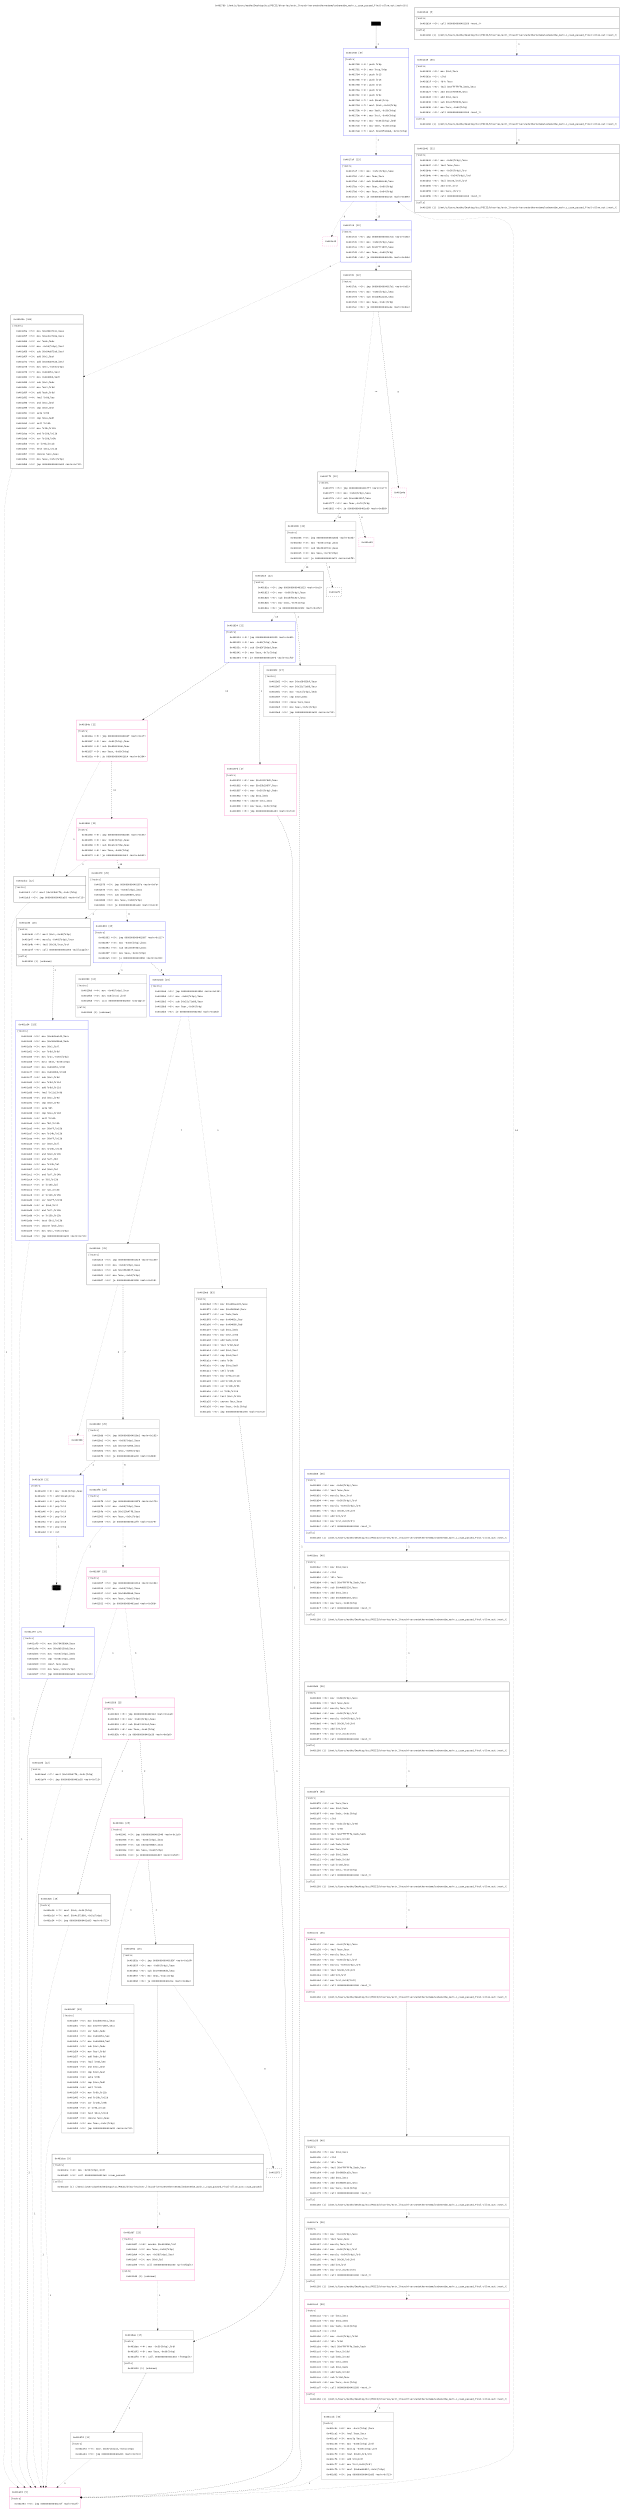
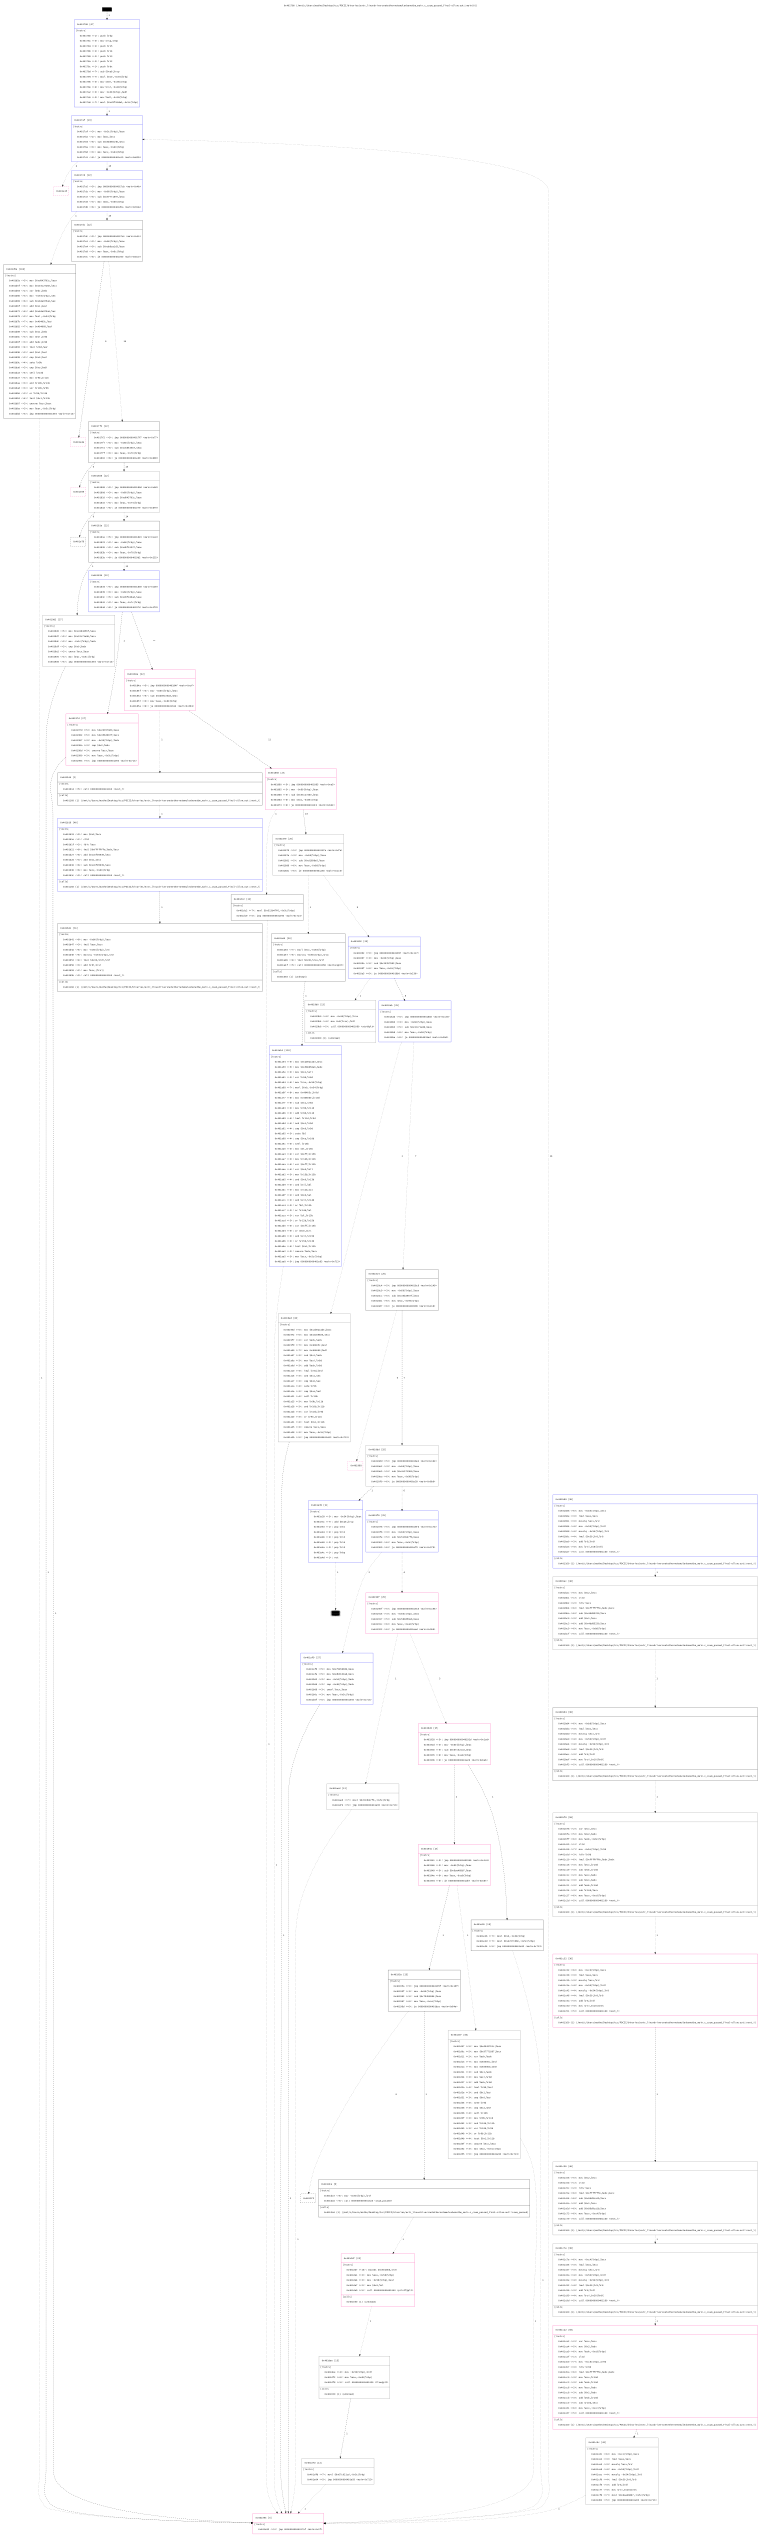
edge "0x40184a [22]" -> "0x401dc2 [12]": now "0x40184a [22]" -> "0x401b14 [5]"
edge "0x4019ed [83]" -> "0x401dee [15]": now "0x4019ed [83]" -> "0x401e93 [5]"
